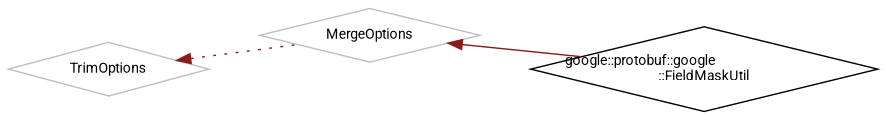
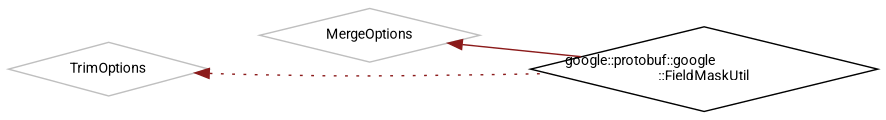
edge "MergeOptions" -> "TrimOptions": now "google::protobuf::google ::FieldMaskUtil" -> "TrimOptions"
